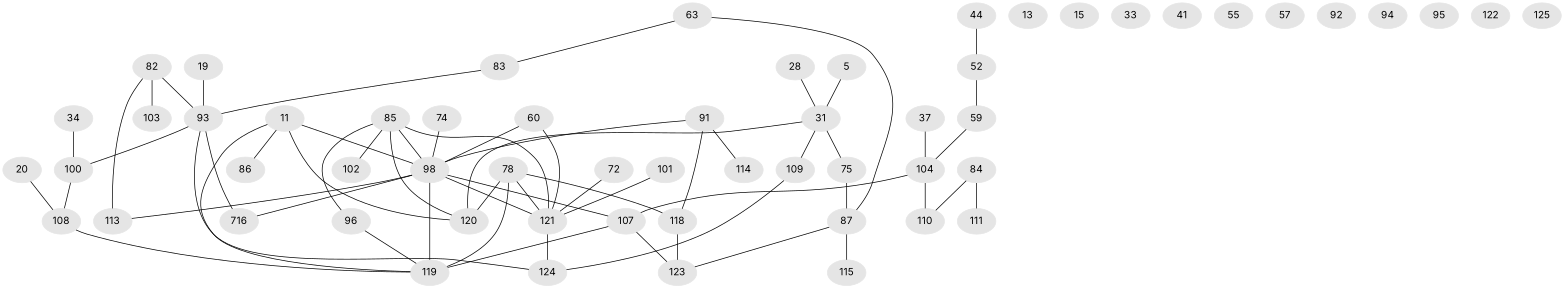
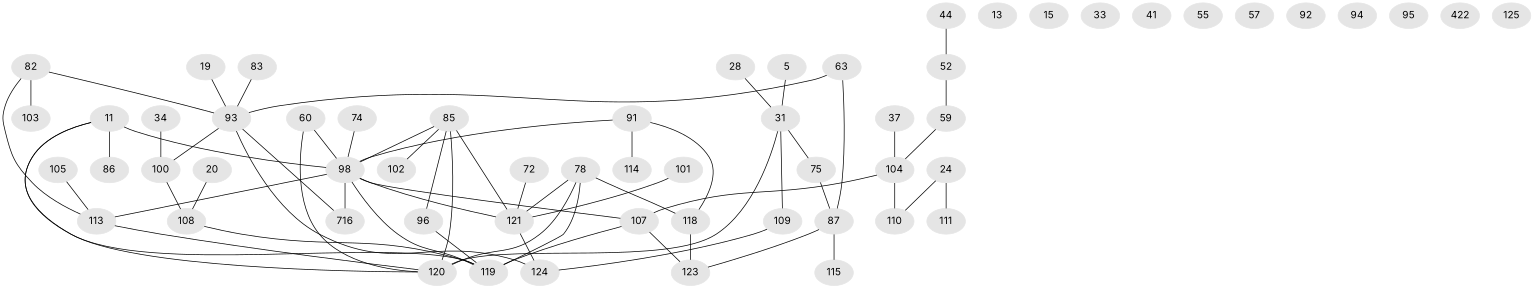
node "122": label "122" -> "422"
edge "63" -- "83": now "63" -- "93"
edge "60" -- "121": now "60" -- "120"
node "105": added
node "84": label "84" -> "24"
edge "113" -- "120": added
